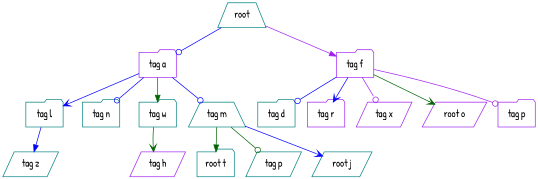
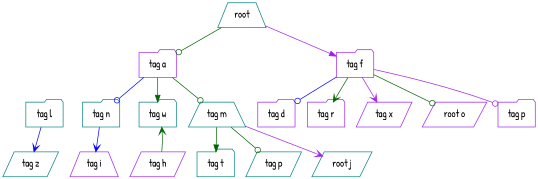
edge "root" -> "tag a": color blue -> darkgreen
edge "tag f" -> "tag r": color blue -> darkgreen
edge "tag f" -> "tag x": arrowhead odot -> vee
edge "tag a" -> "tag l": removed
edge "tag a" -> "tag m": color blue -> darkgreen
edge "tag f" -> "root o": arrowhead vee -> odot
node "tag d": color teal -> purple
edge "tag l" -> "tag z": arrowhead normal -> vee
edge "tag w" -> "tag h": reversed
edge "tag m" -> "root j": color blue -> purple
node "tag i": added
node "root t": label "root t" -> "tag t"
